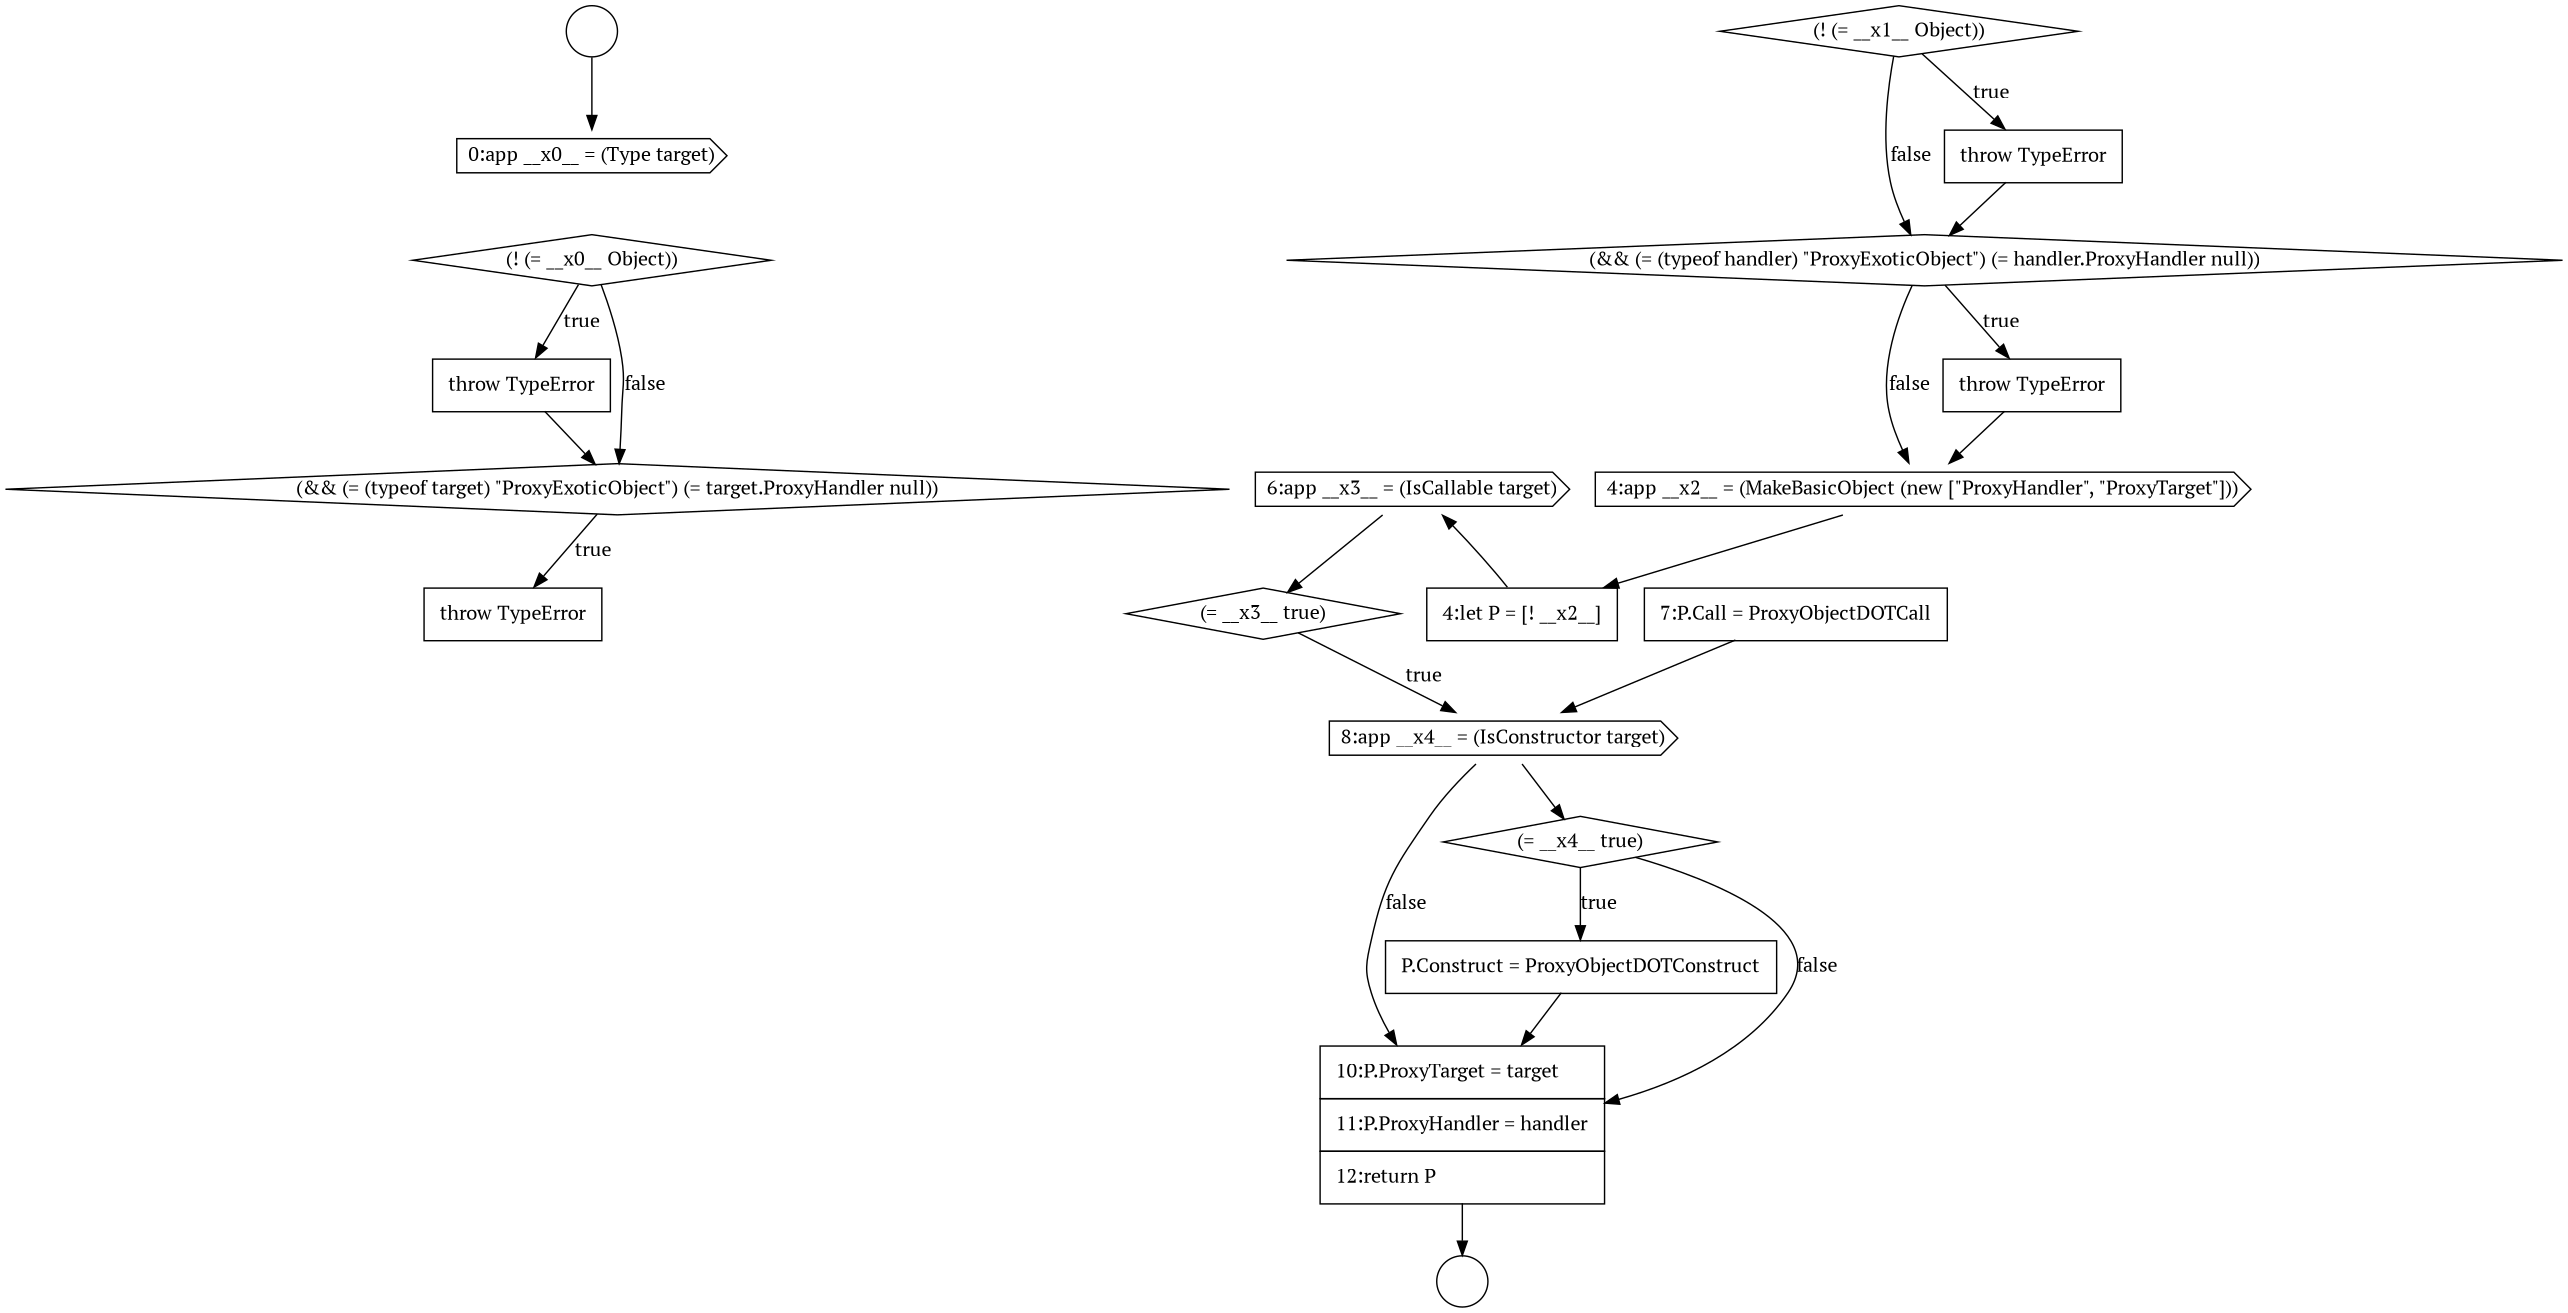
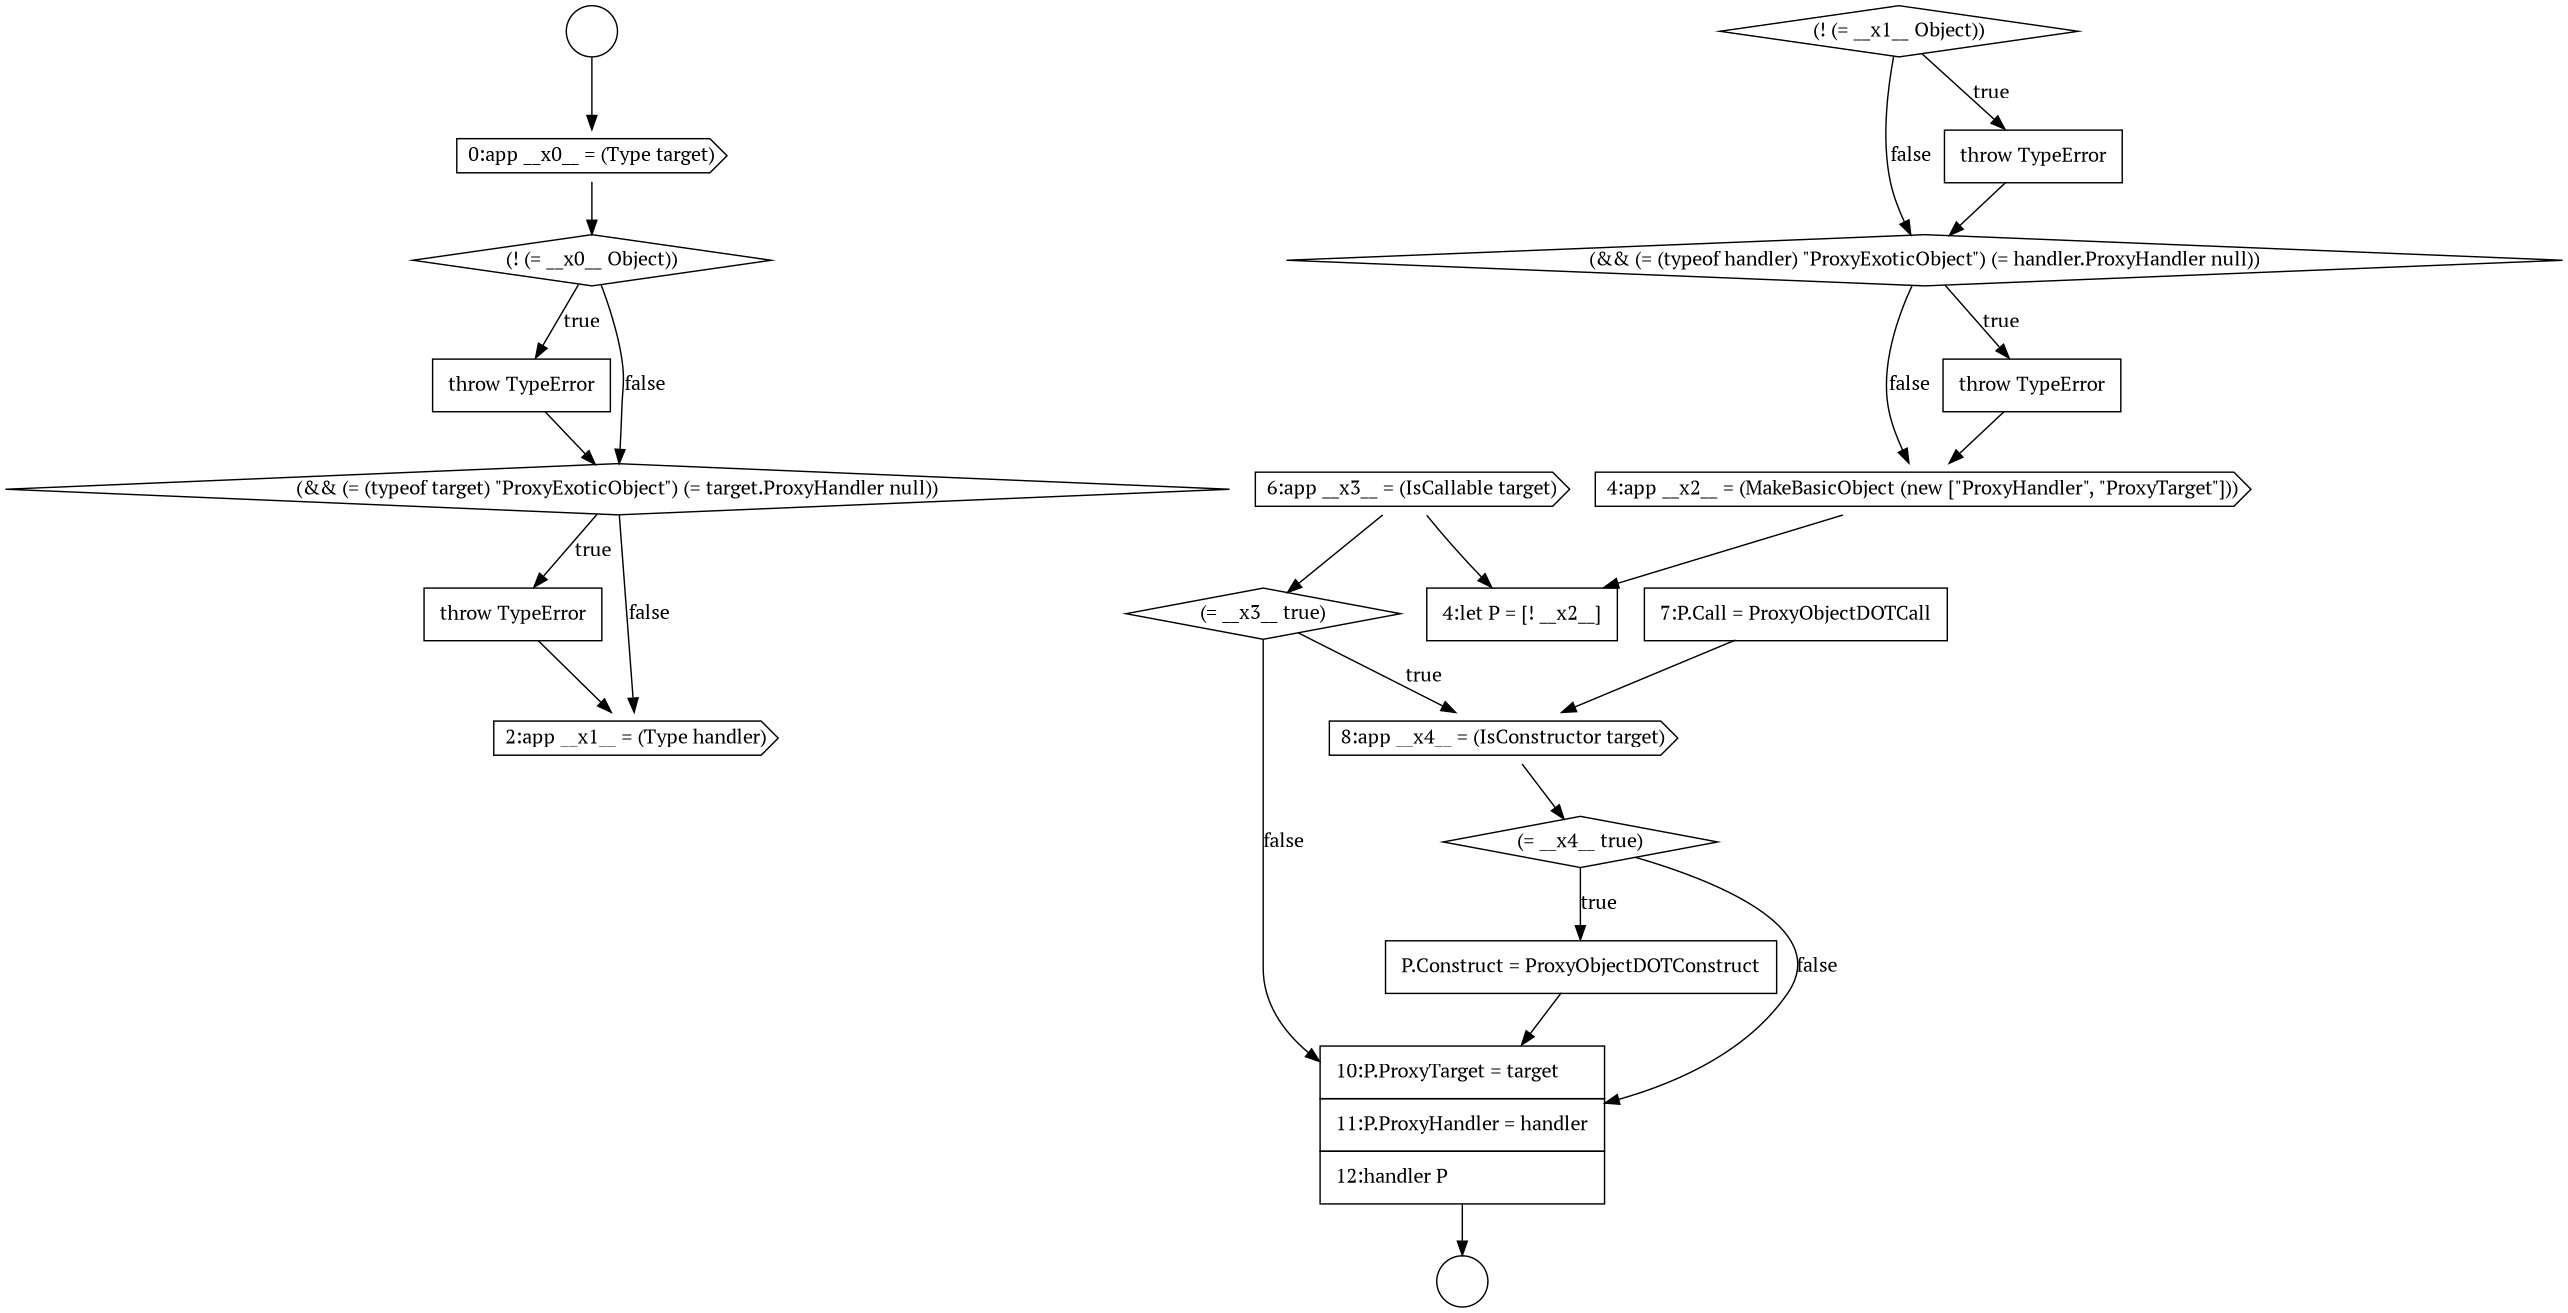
edge "0:app __x0__ = (Type target)" -> "(! (= __x0__ Object))": added
edge "4:let P = [! __x2__]" -> "6:app __x3__ = (IsCallable target)": reversed
node "2:app __x1__ = (Type handler)": added
edge "8:app __x4__ = (IsConstructor target)" -> "10:P.ProxyTarget = target": now "(= __x3__ true)" -> "10:P.ProxyTarget = target"
node "10:P.ProxyTarget = target": text "12:return P" -> "12:handler P"
